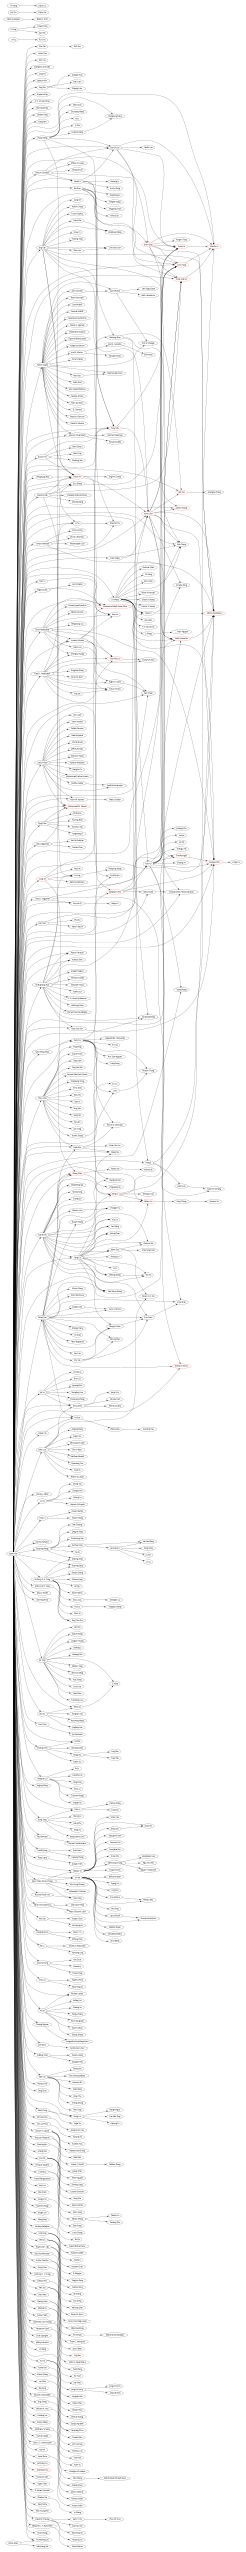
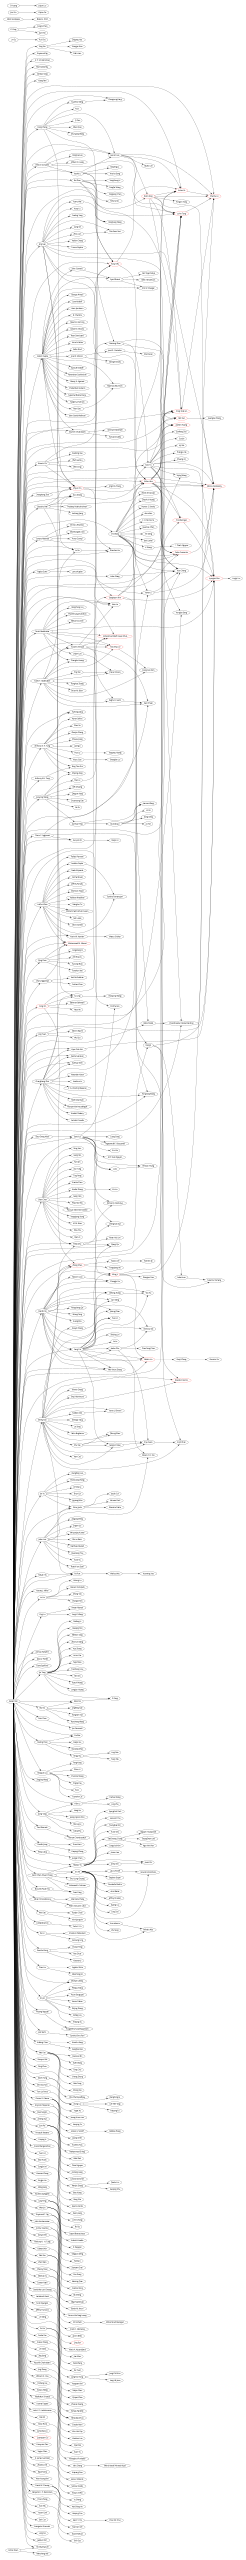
edge "Jiawei Han" -> "Shen Li": now "Jianyong Wang" -> "Shen Li"
node "Shifeng Chen": removed
